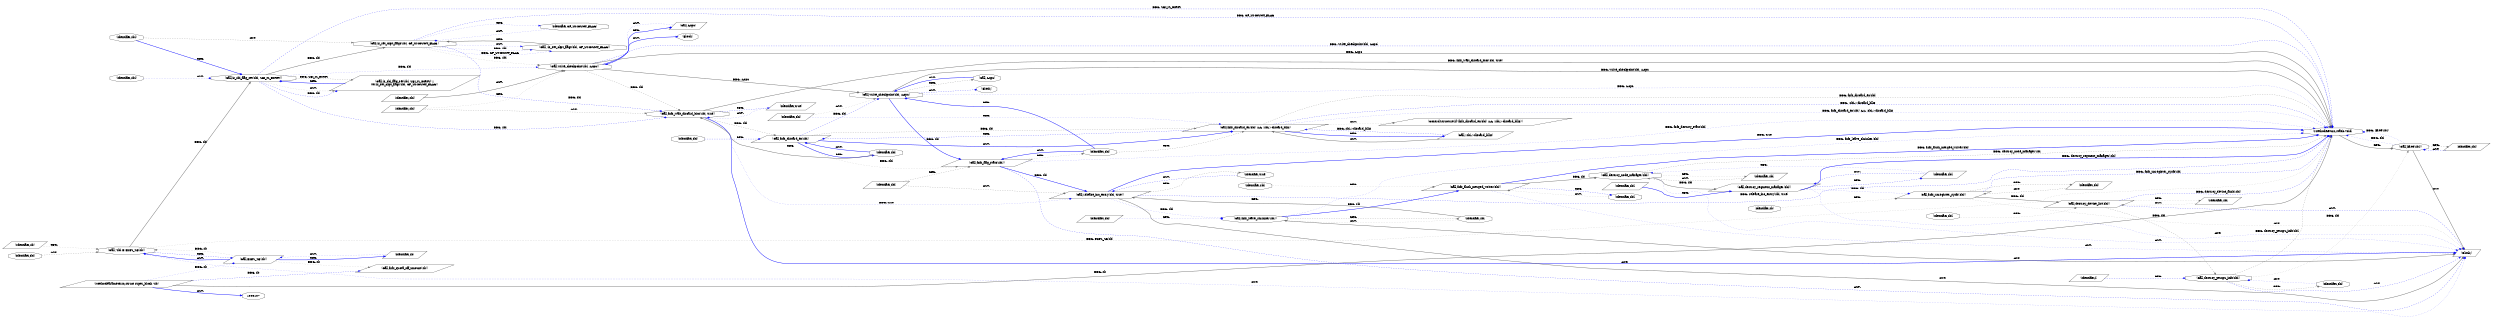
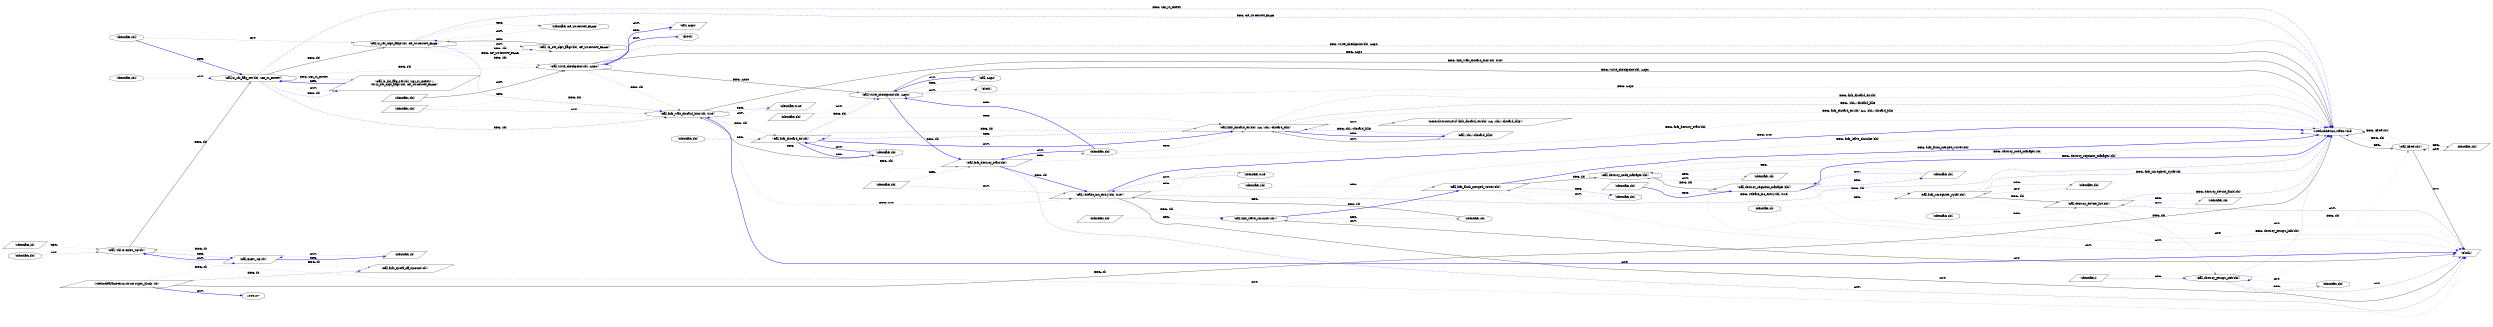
node "(Call,f2fs_flag_stats(sbi))": label "(Call,f2fs_flag_stats(sbi))" -> "(Call,f2fs_destroy_stats(sbi))"
edge "(Call,*sbi = F2FS_SB(sb))" -> "(MethodReturn,static void)": removed, label "DDG: F2FS_SB(sb)"
